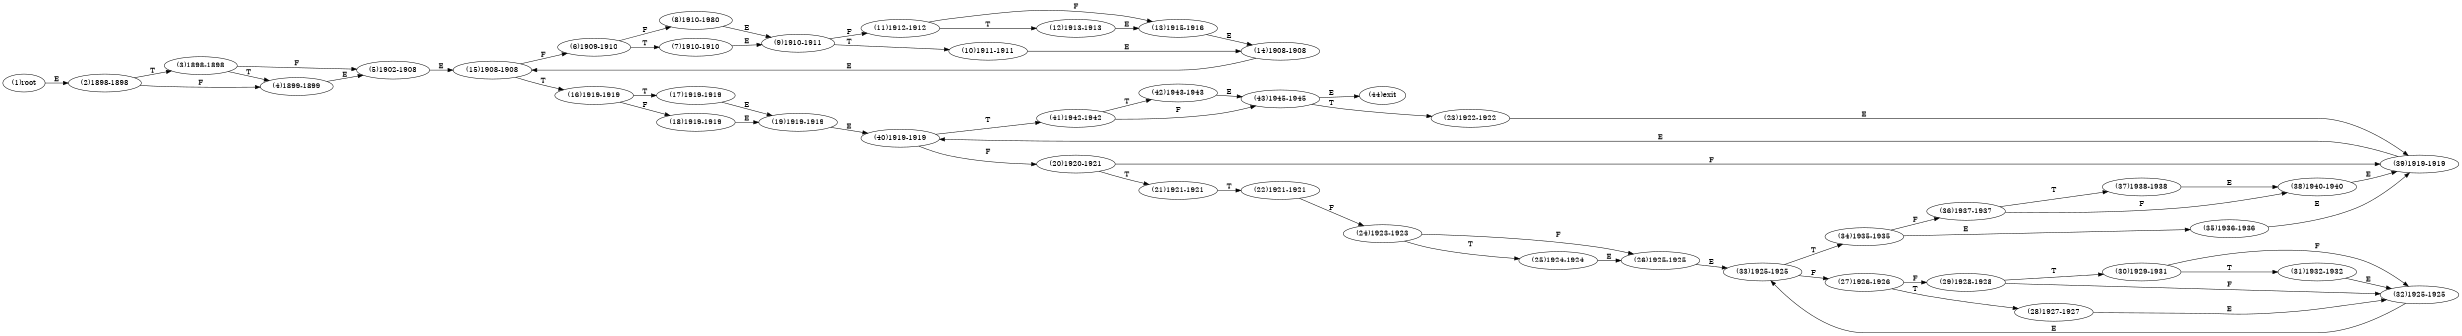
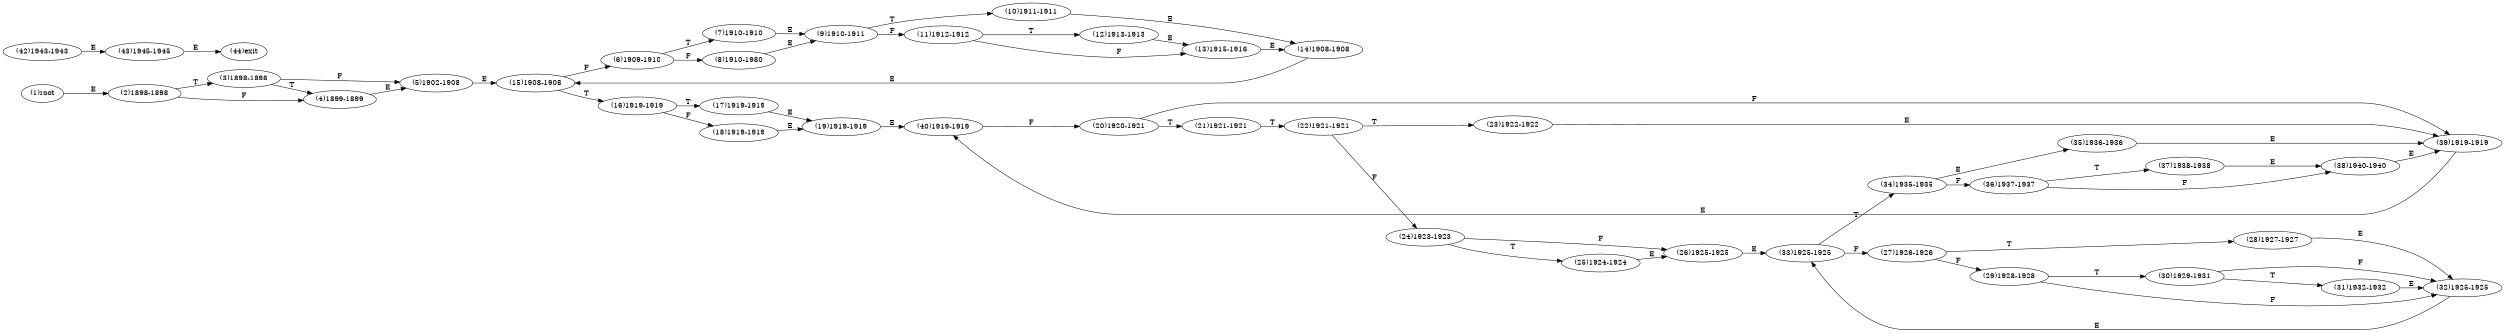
edge "(43)1945-1945" -> "(23)1922-1922": now "(22)1921-1921" -> "(23)1922-1922"
node "(41)1942-1942": removed
